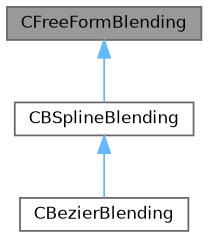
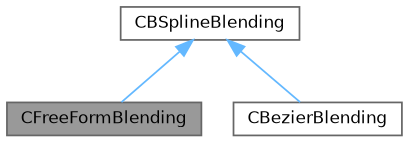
edge "CBSplineBlending" -> "CFreeFormBlending": reversed
